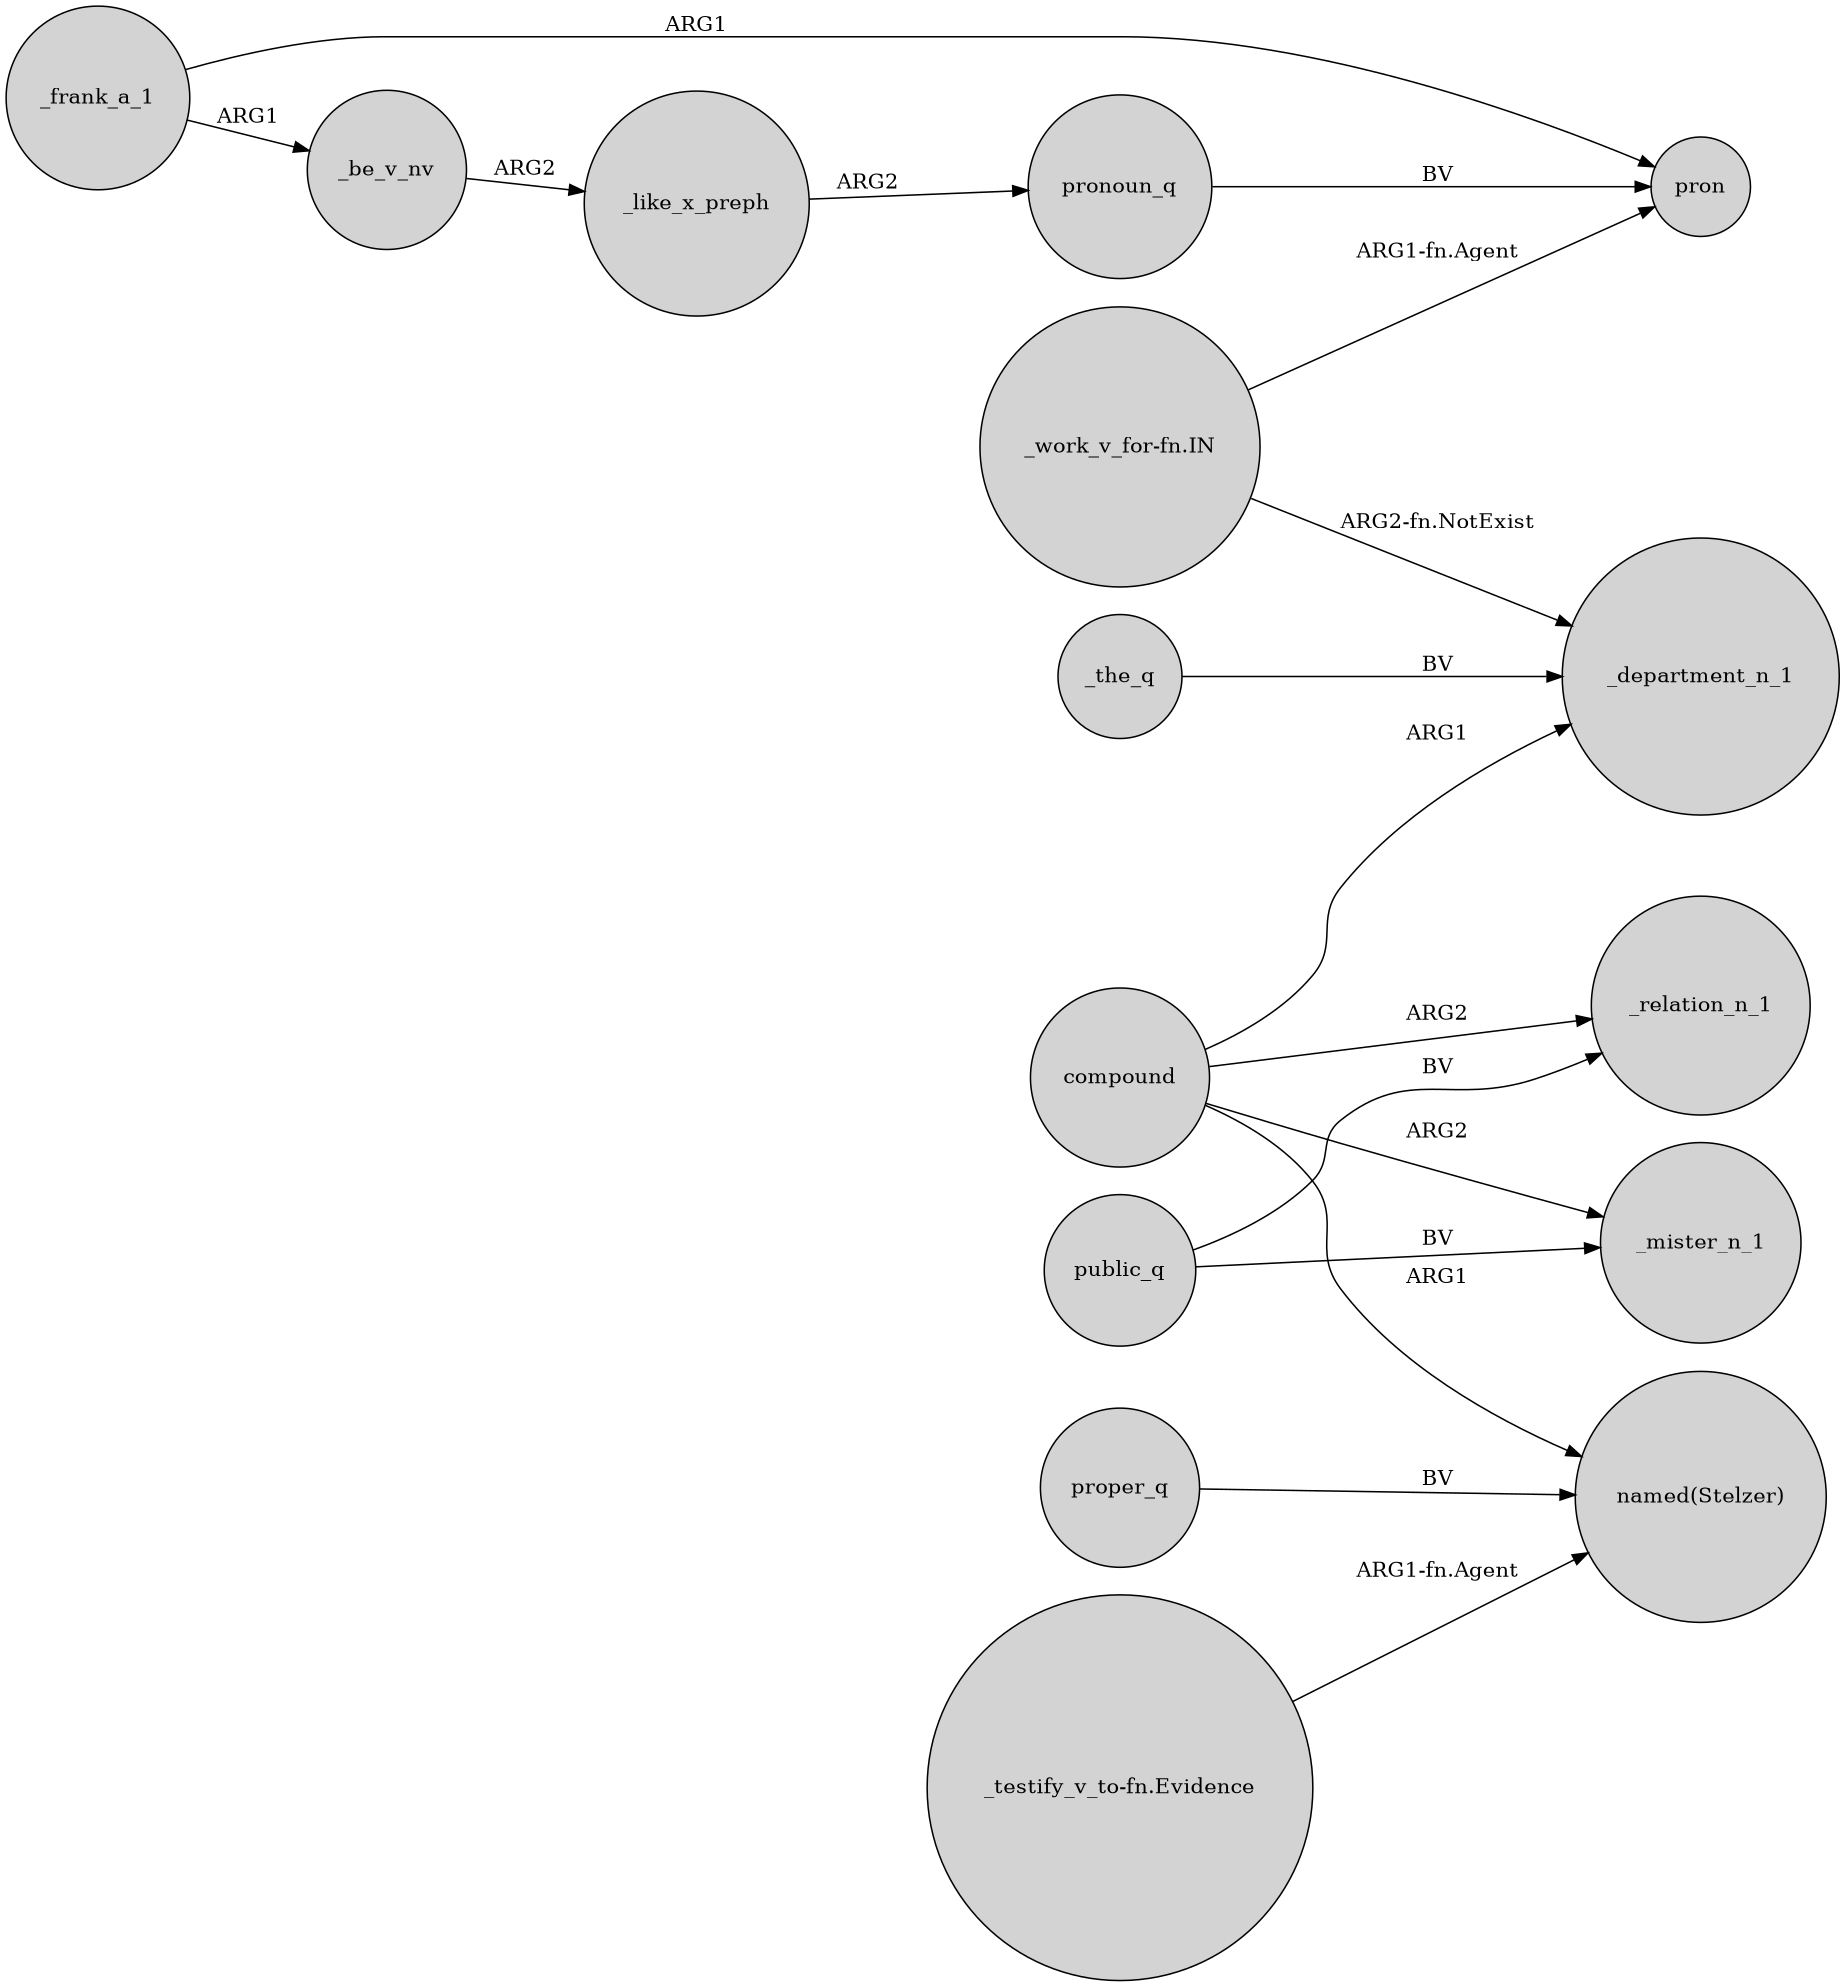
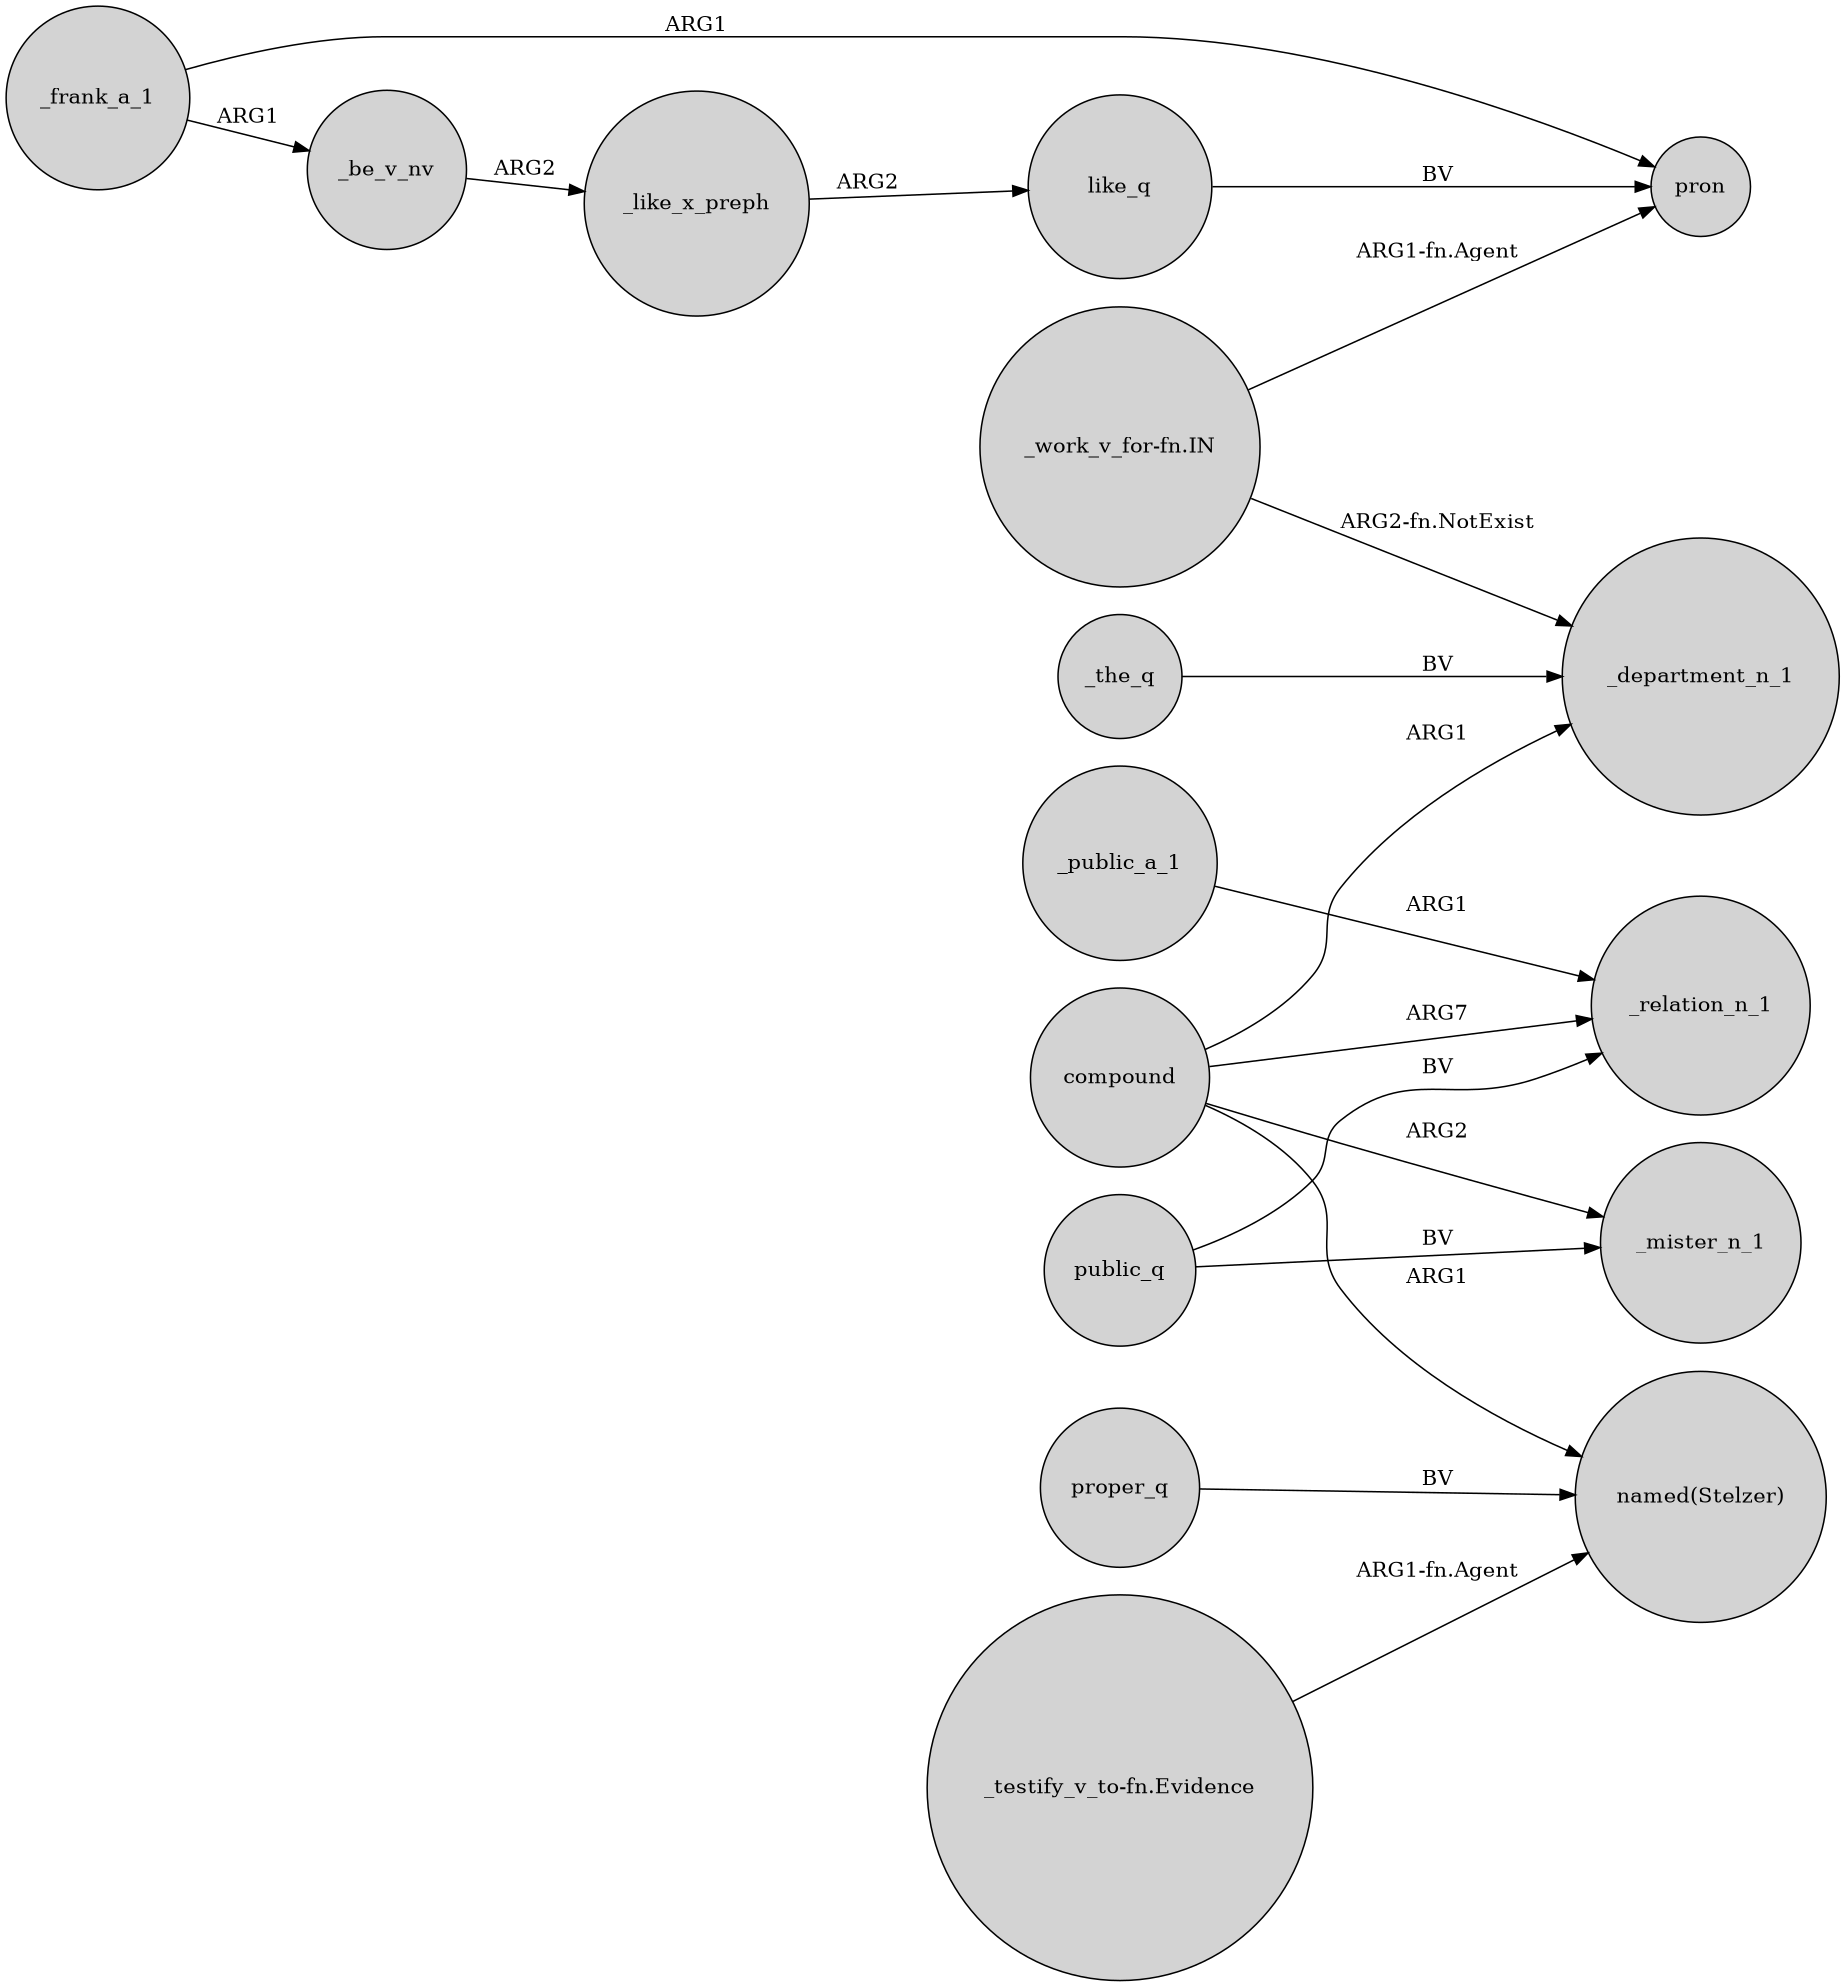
node "pronoun_q": label "pronoun_q" -> "like_q"
node "_public_a_1": added
edge "compound" -> "_relation_n_1": label "ARG2" -> "ARG7"
